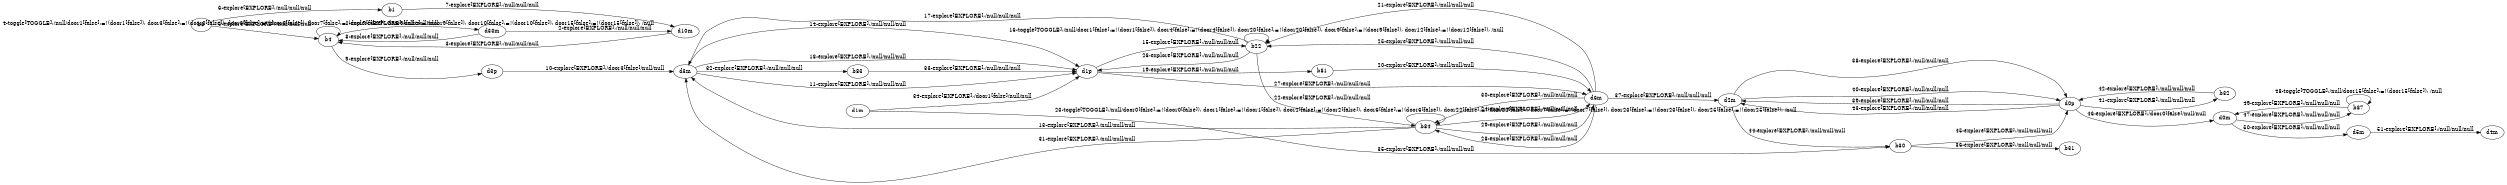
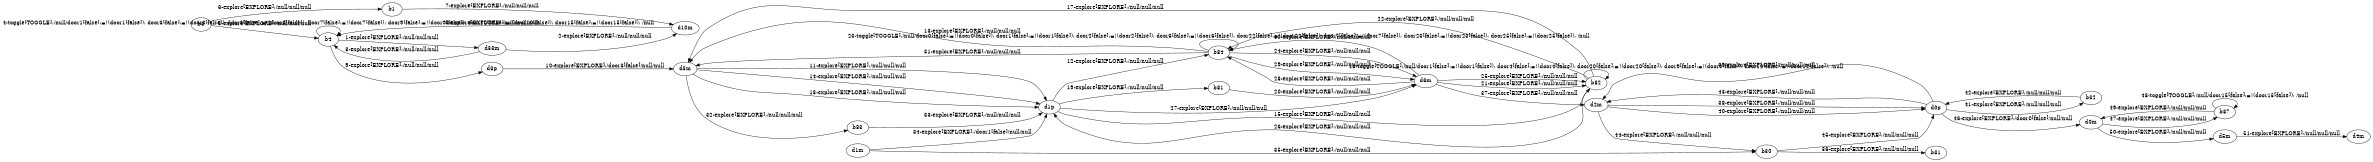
node "b22": label "b22" -> "b82"
edge "d1p" -> "b84": added, label "12-explore[EXPLORE];/null/null/null"
